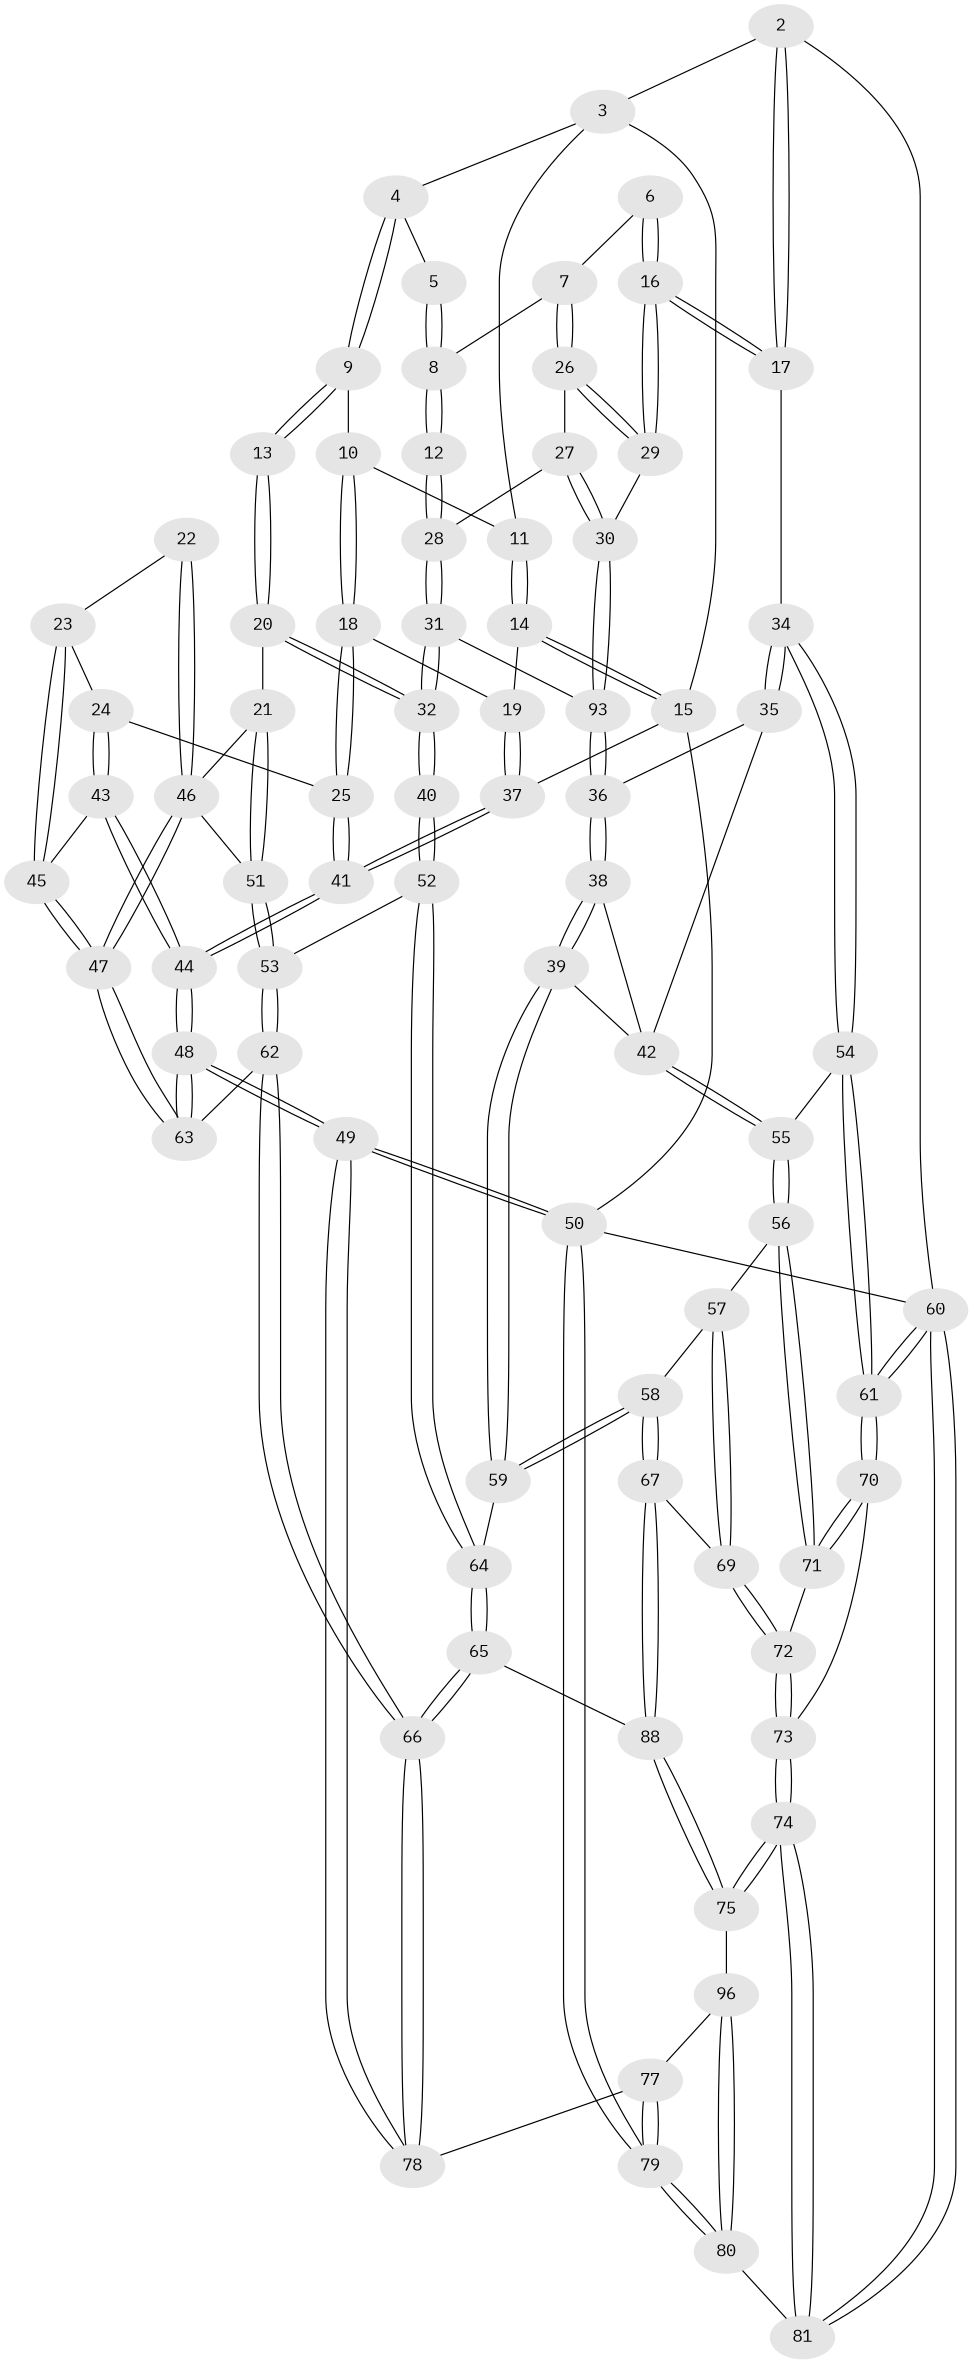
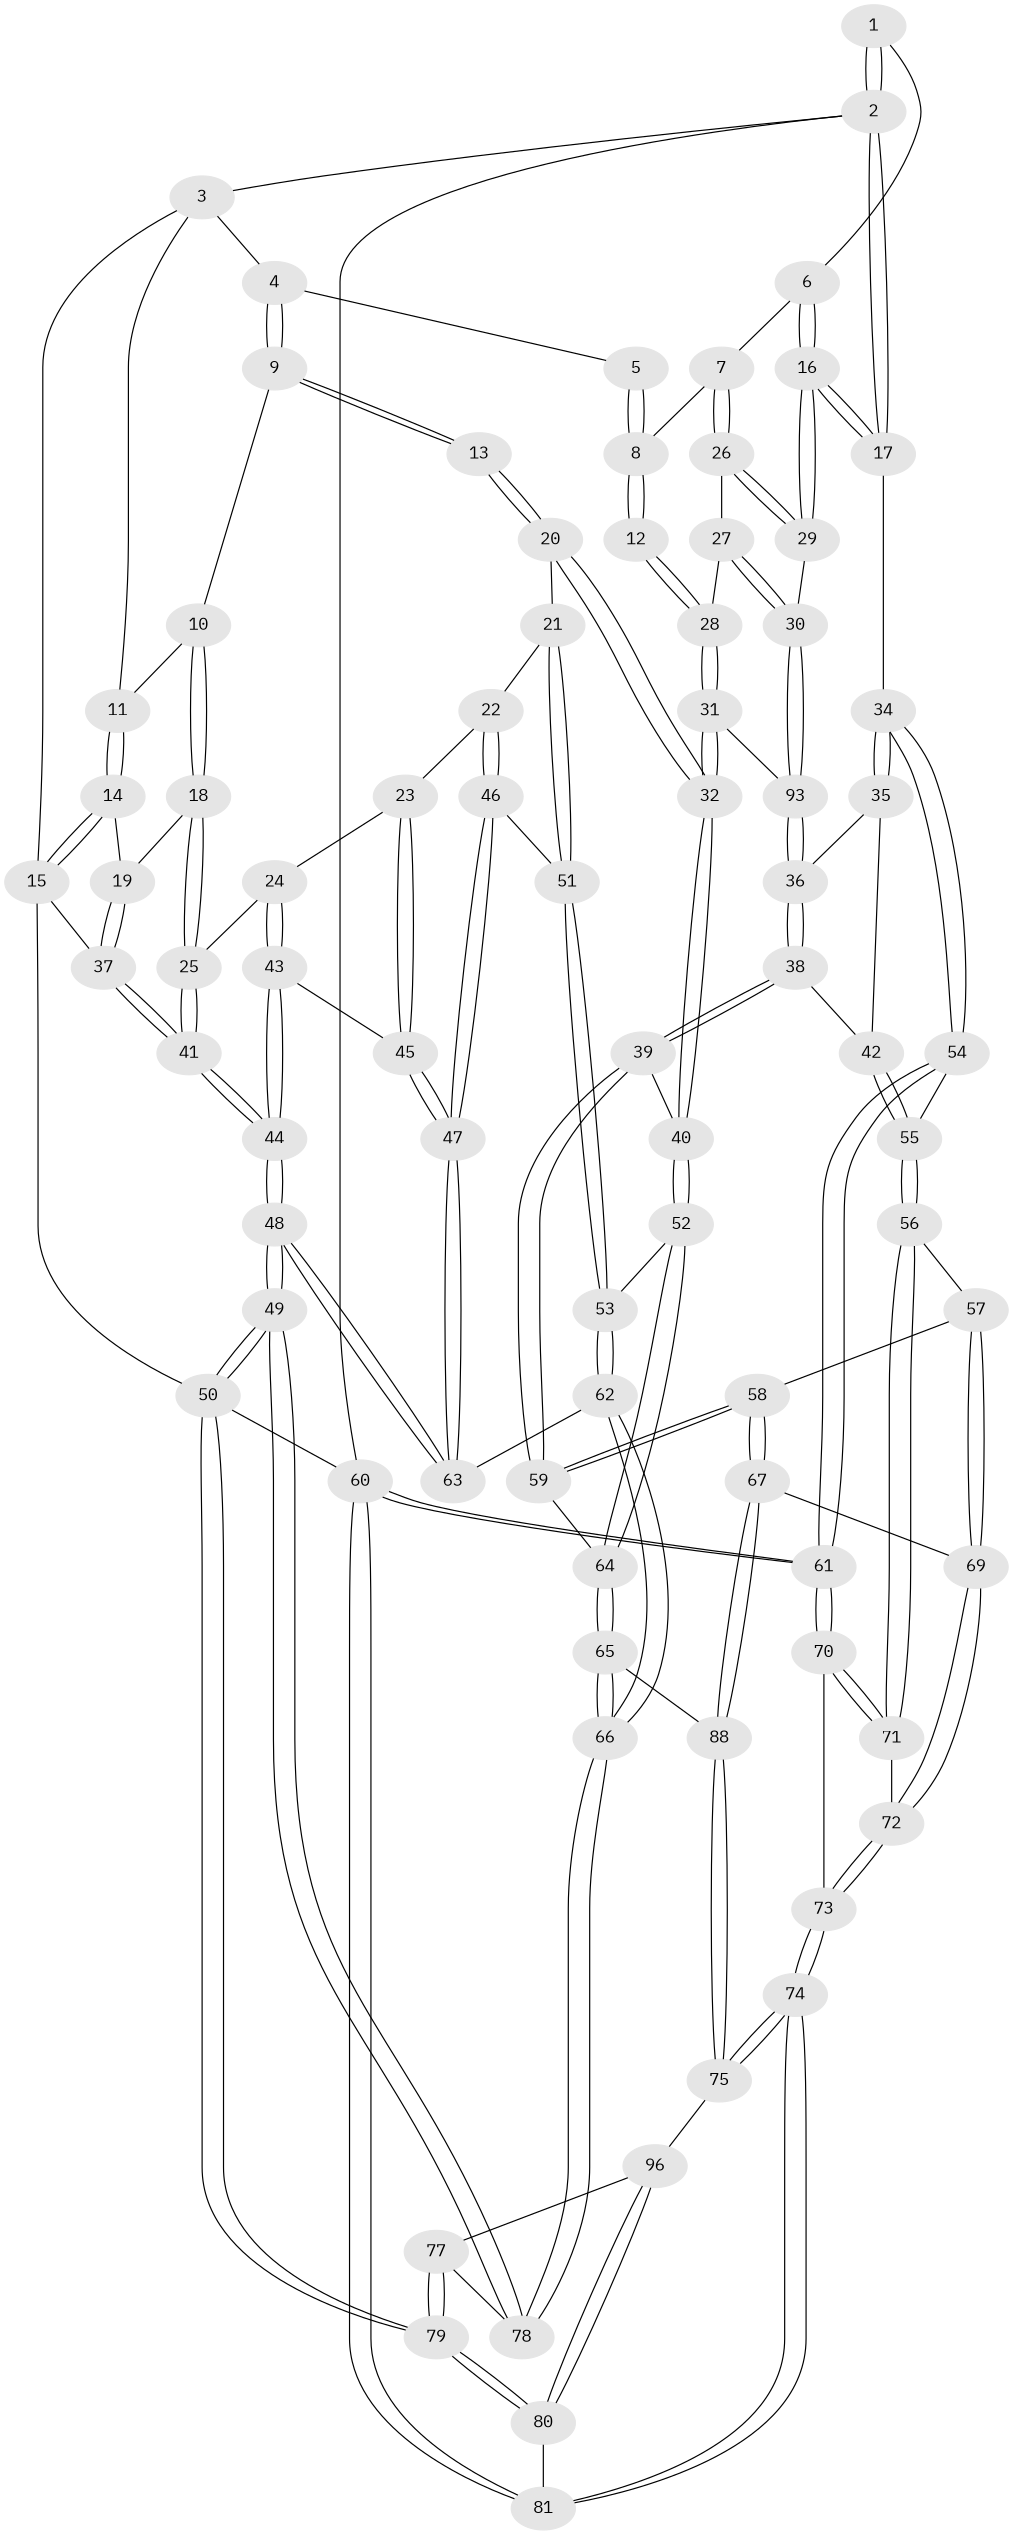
node "1": added
edge "21" -- "46": now "21" -- "22"
edge "39" -- "42": now "39" -- "40"
